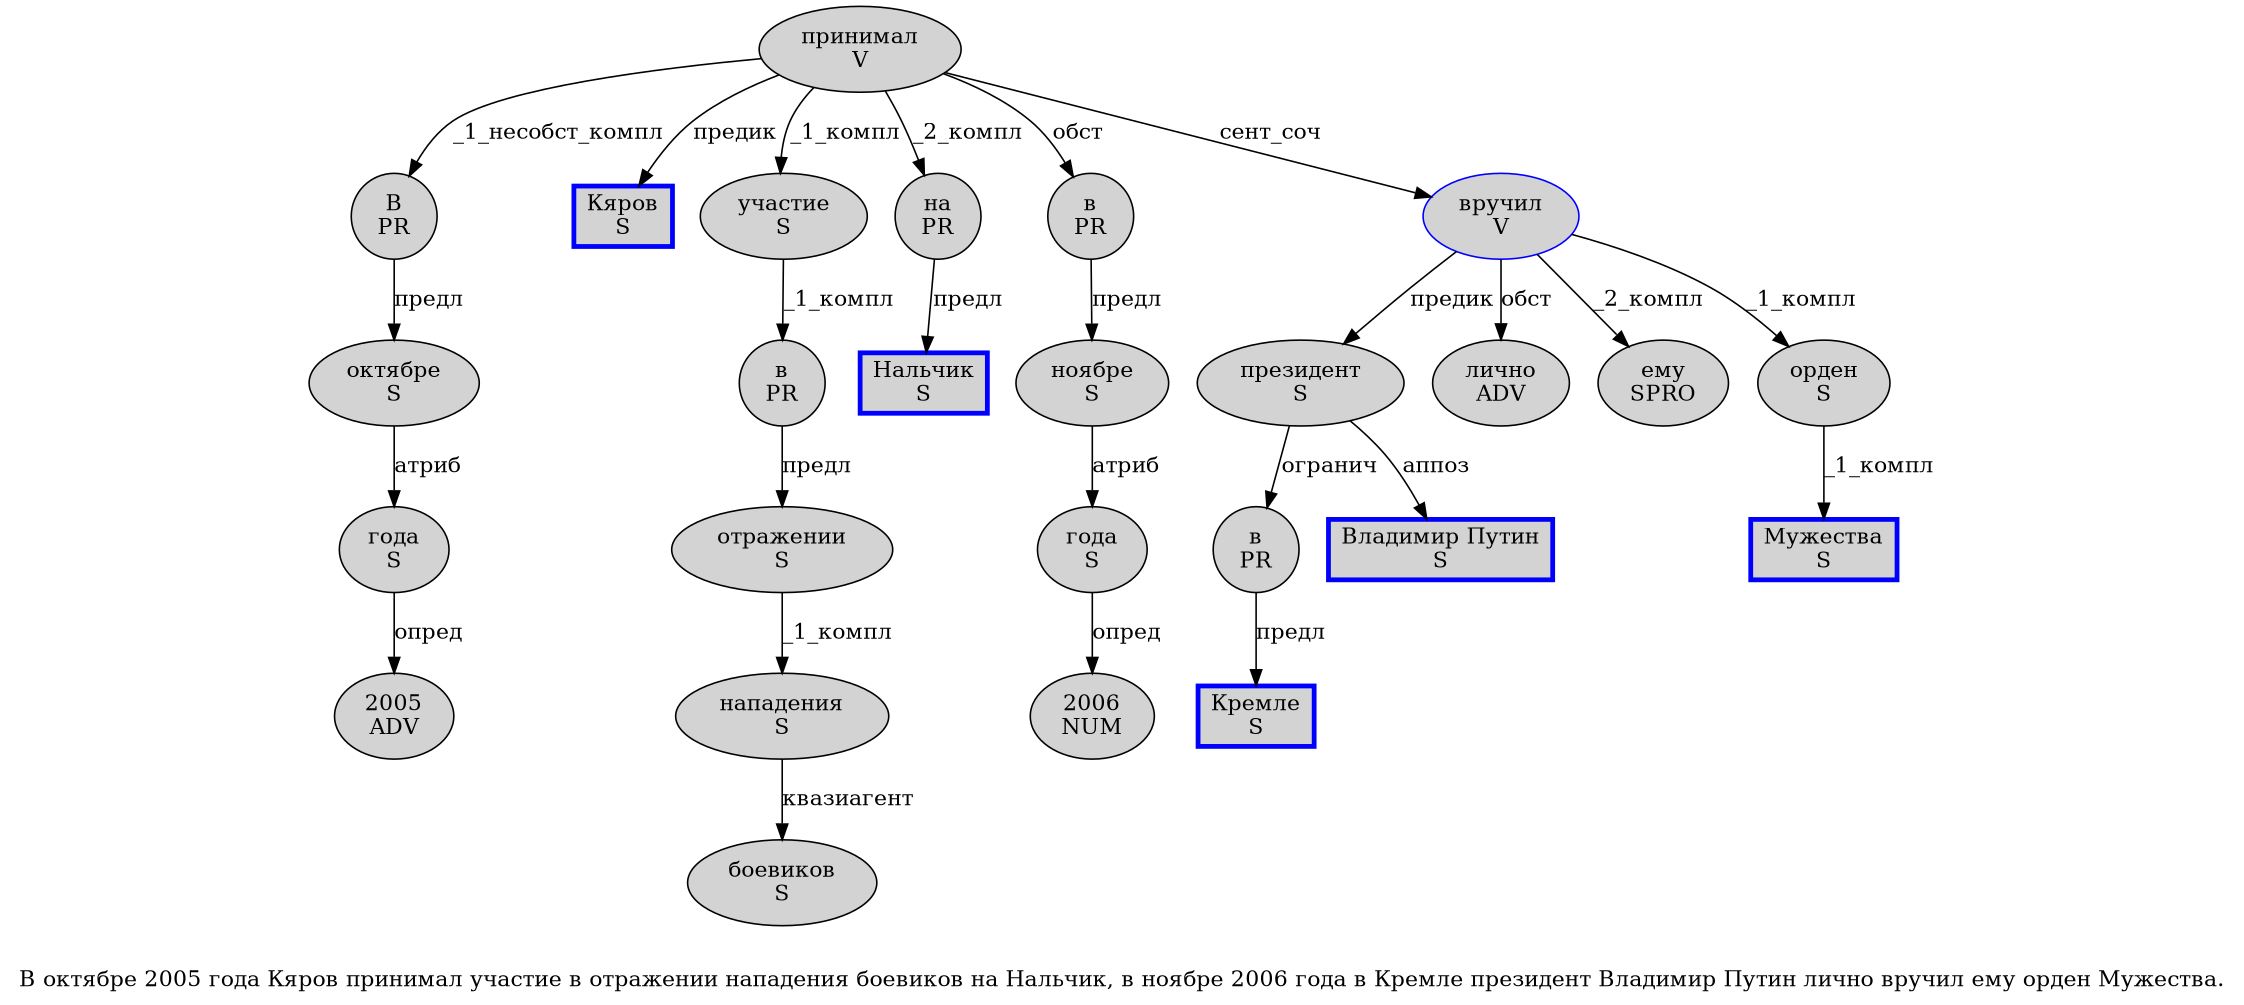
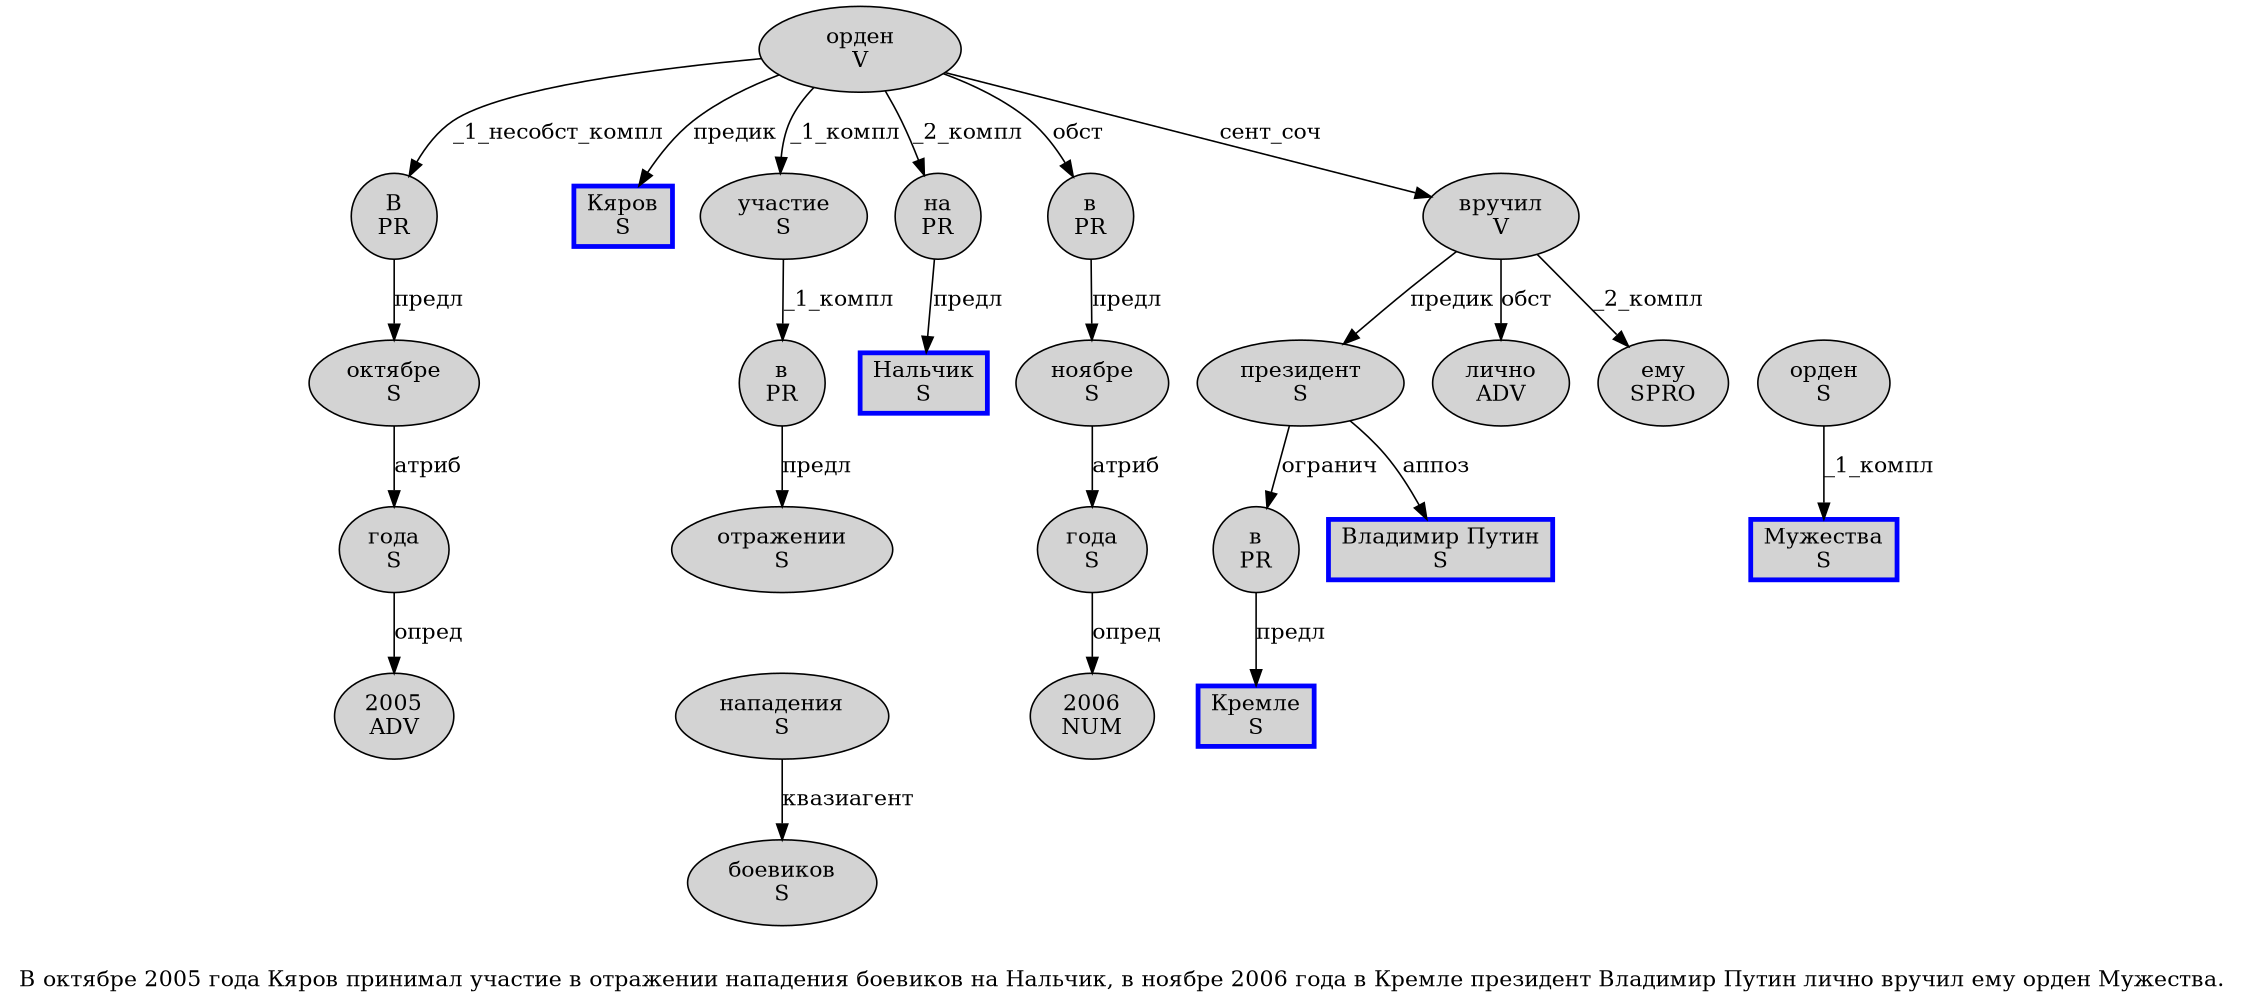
node "принимал V": label "принимал V" -> "орден V"
node "вручил V": color blue -> black
edge "вручил V" -> "орден S": removed, label "_1_компл"
edge "отражении S" -> "нападения S": removed, label "_1_компл"
